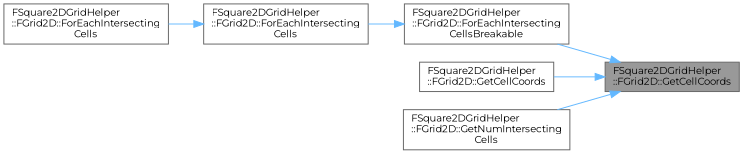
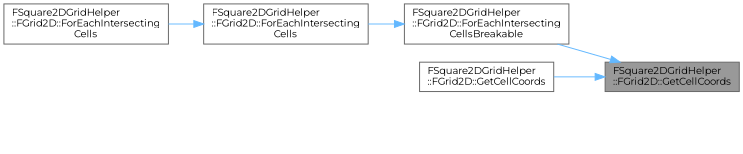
node "FSquare2DGridHelper ::FGrid2D::GetNumIntersecting Cells": removed
